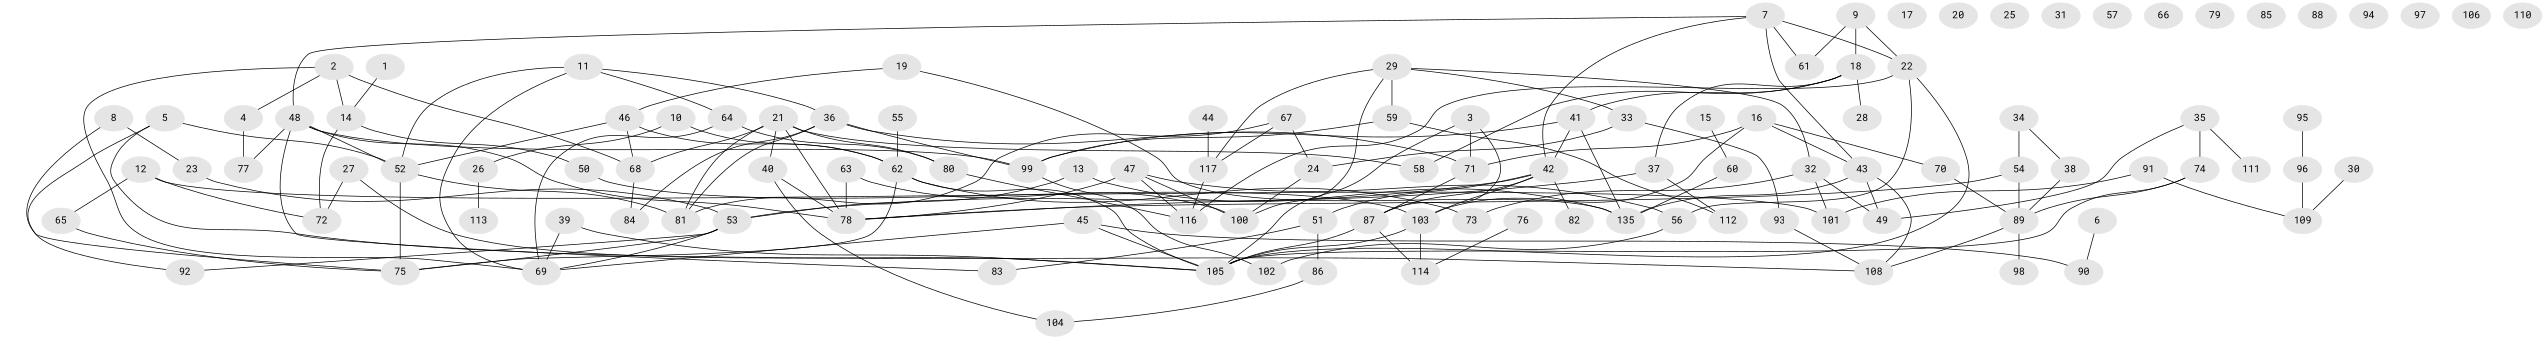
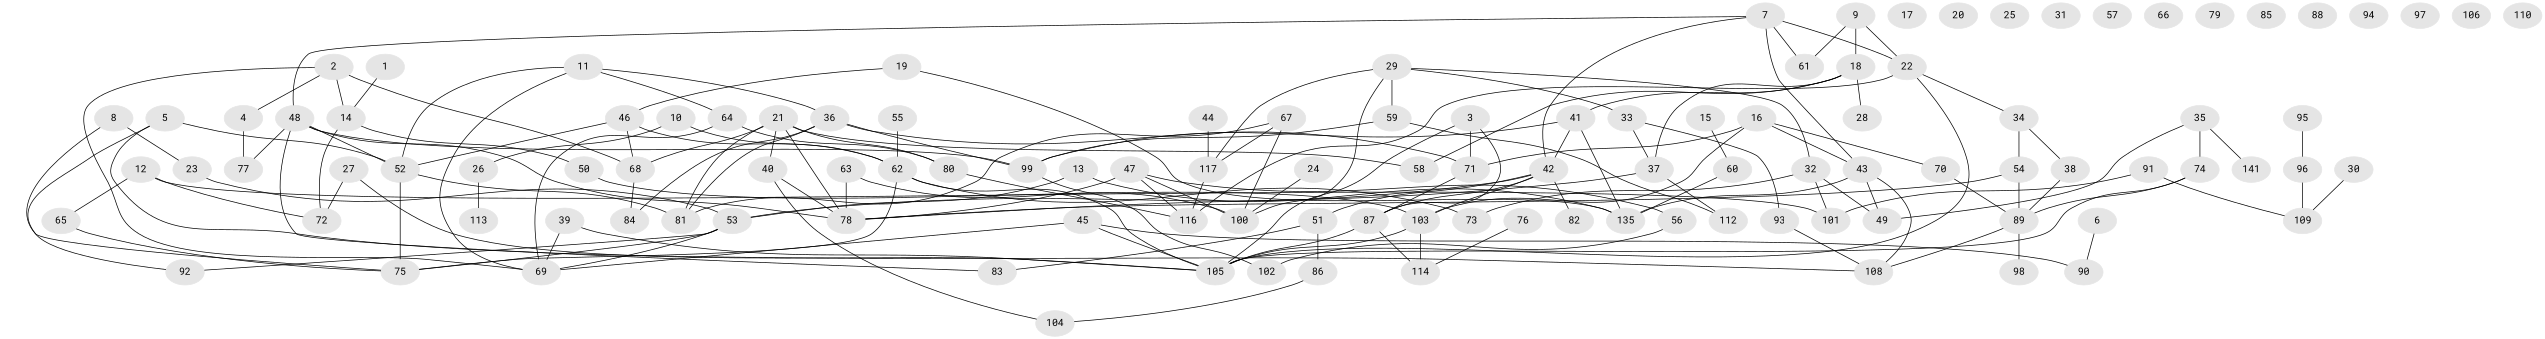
edge "67" -- "24": now "67" -- "100"
edge "33" -- "24": now "33" -- "37"
node "111": label "111" -> "141"
edge "22" -- "56": now "22" -- "34"
